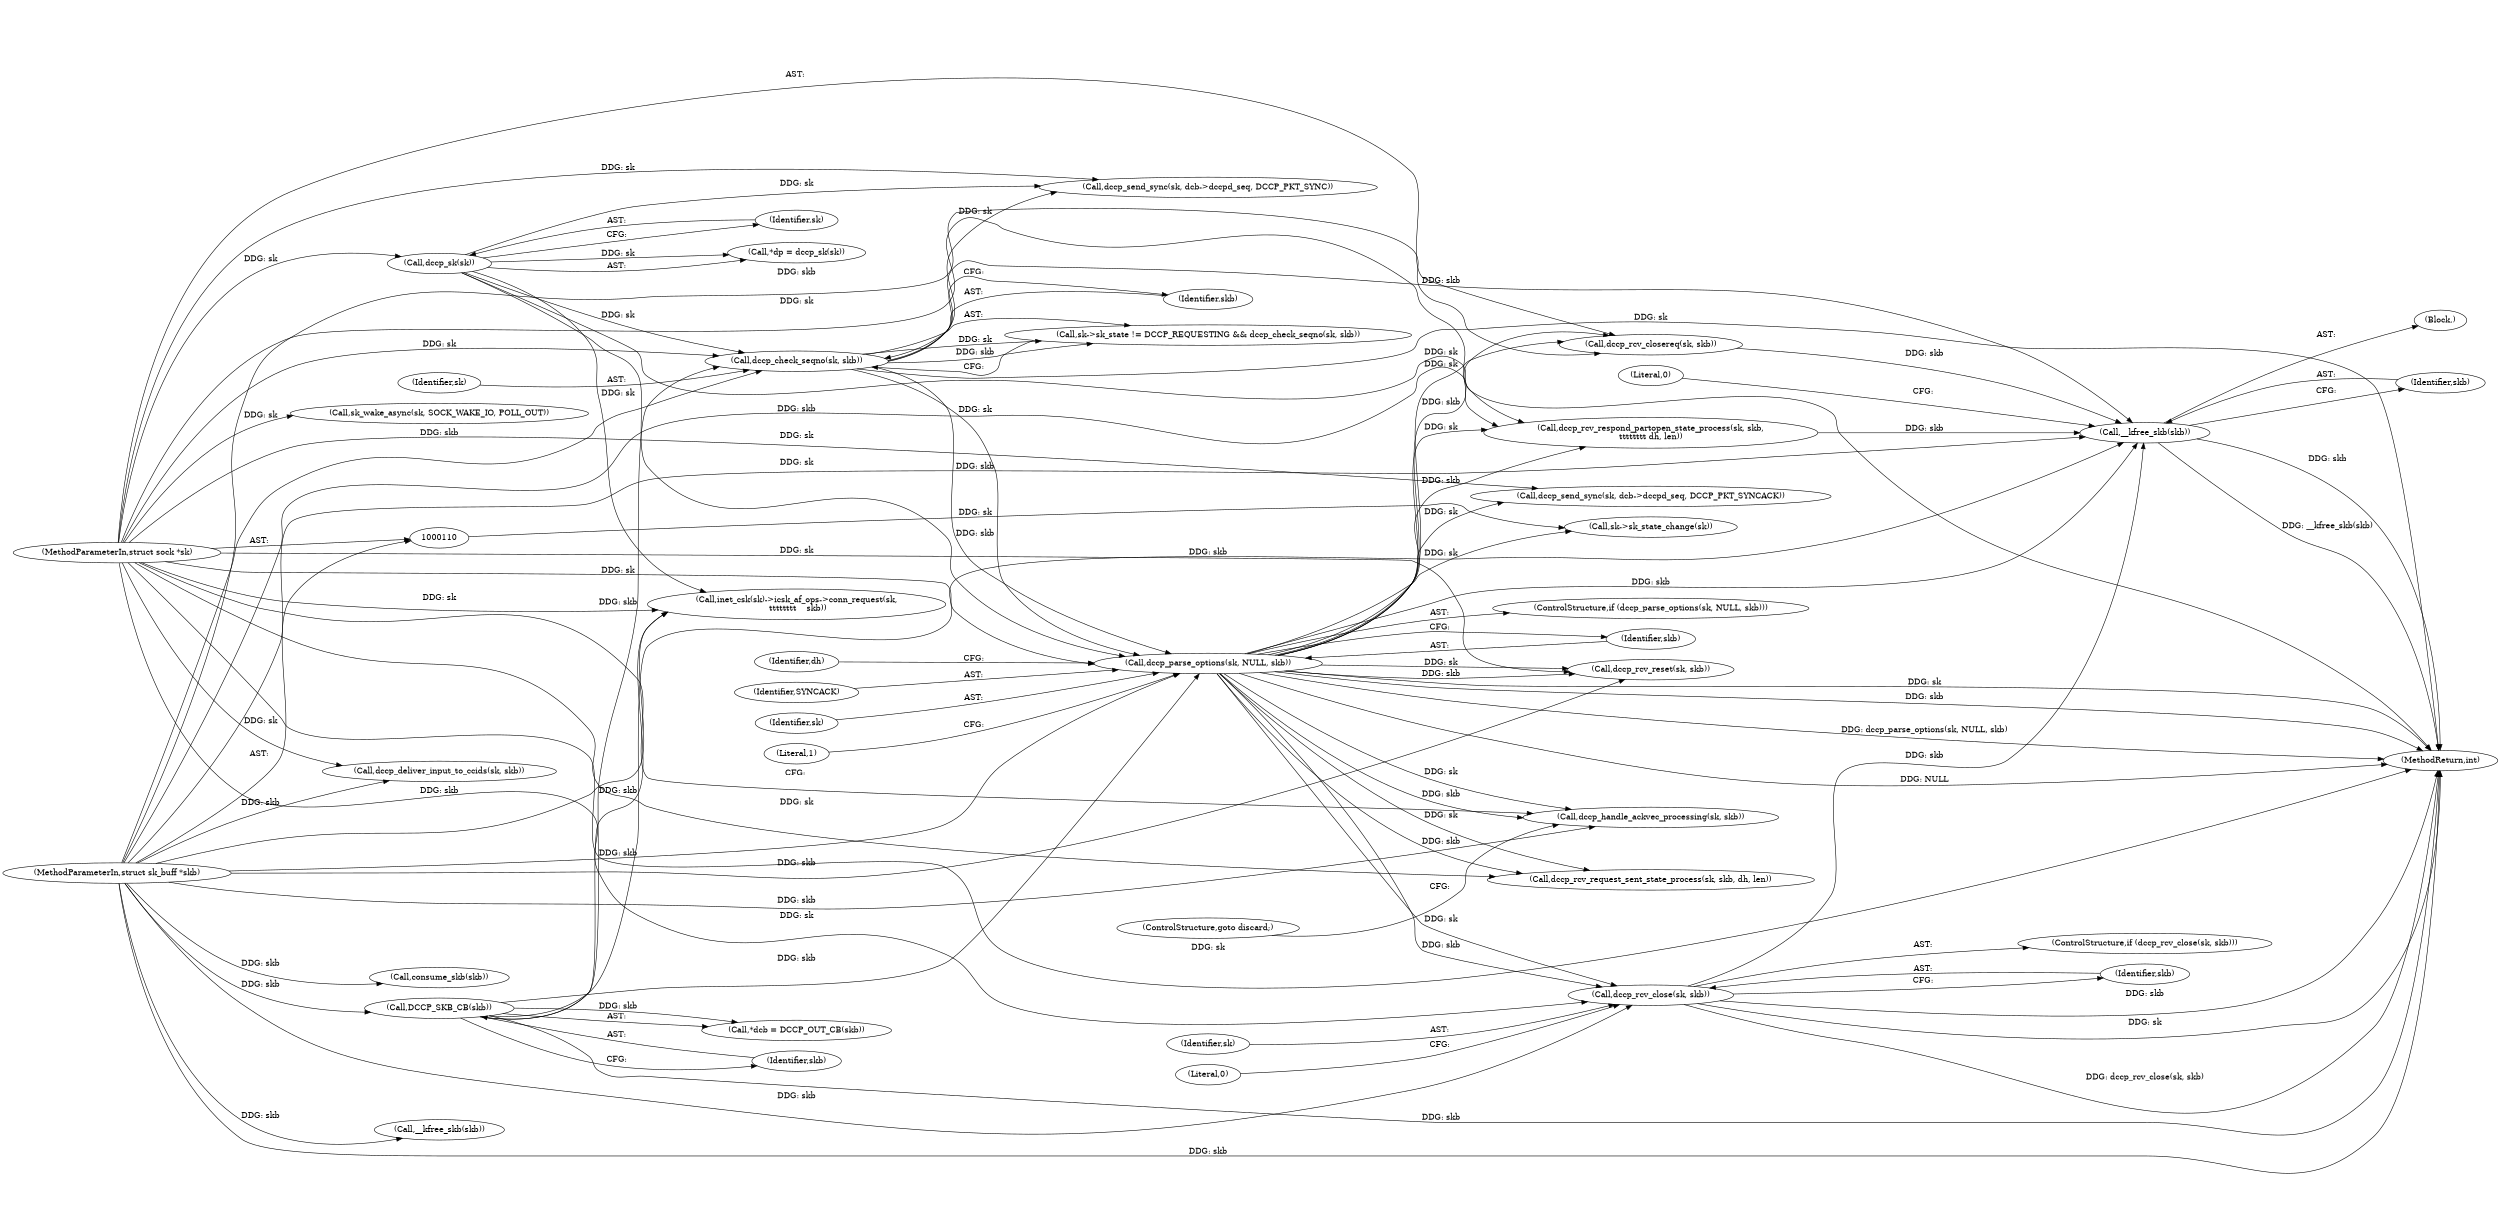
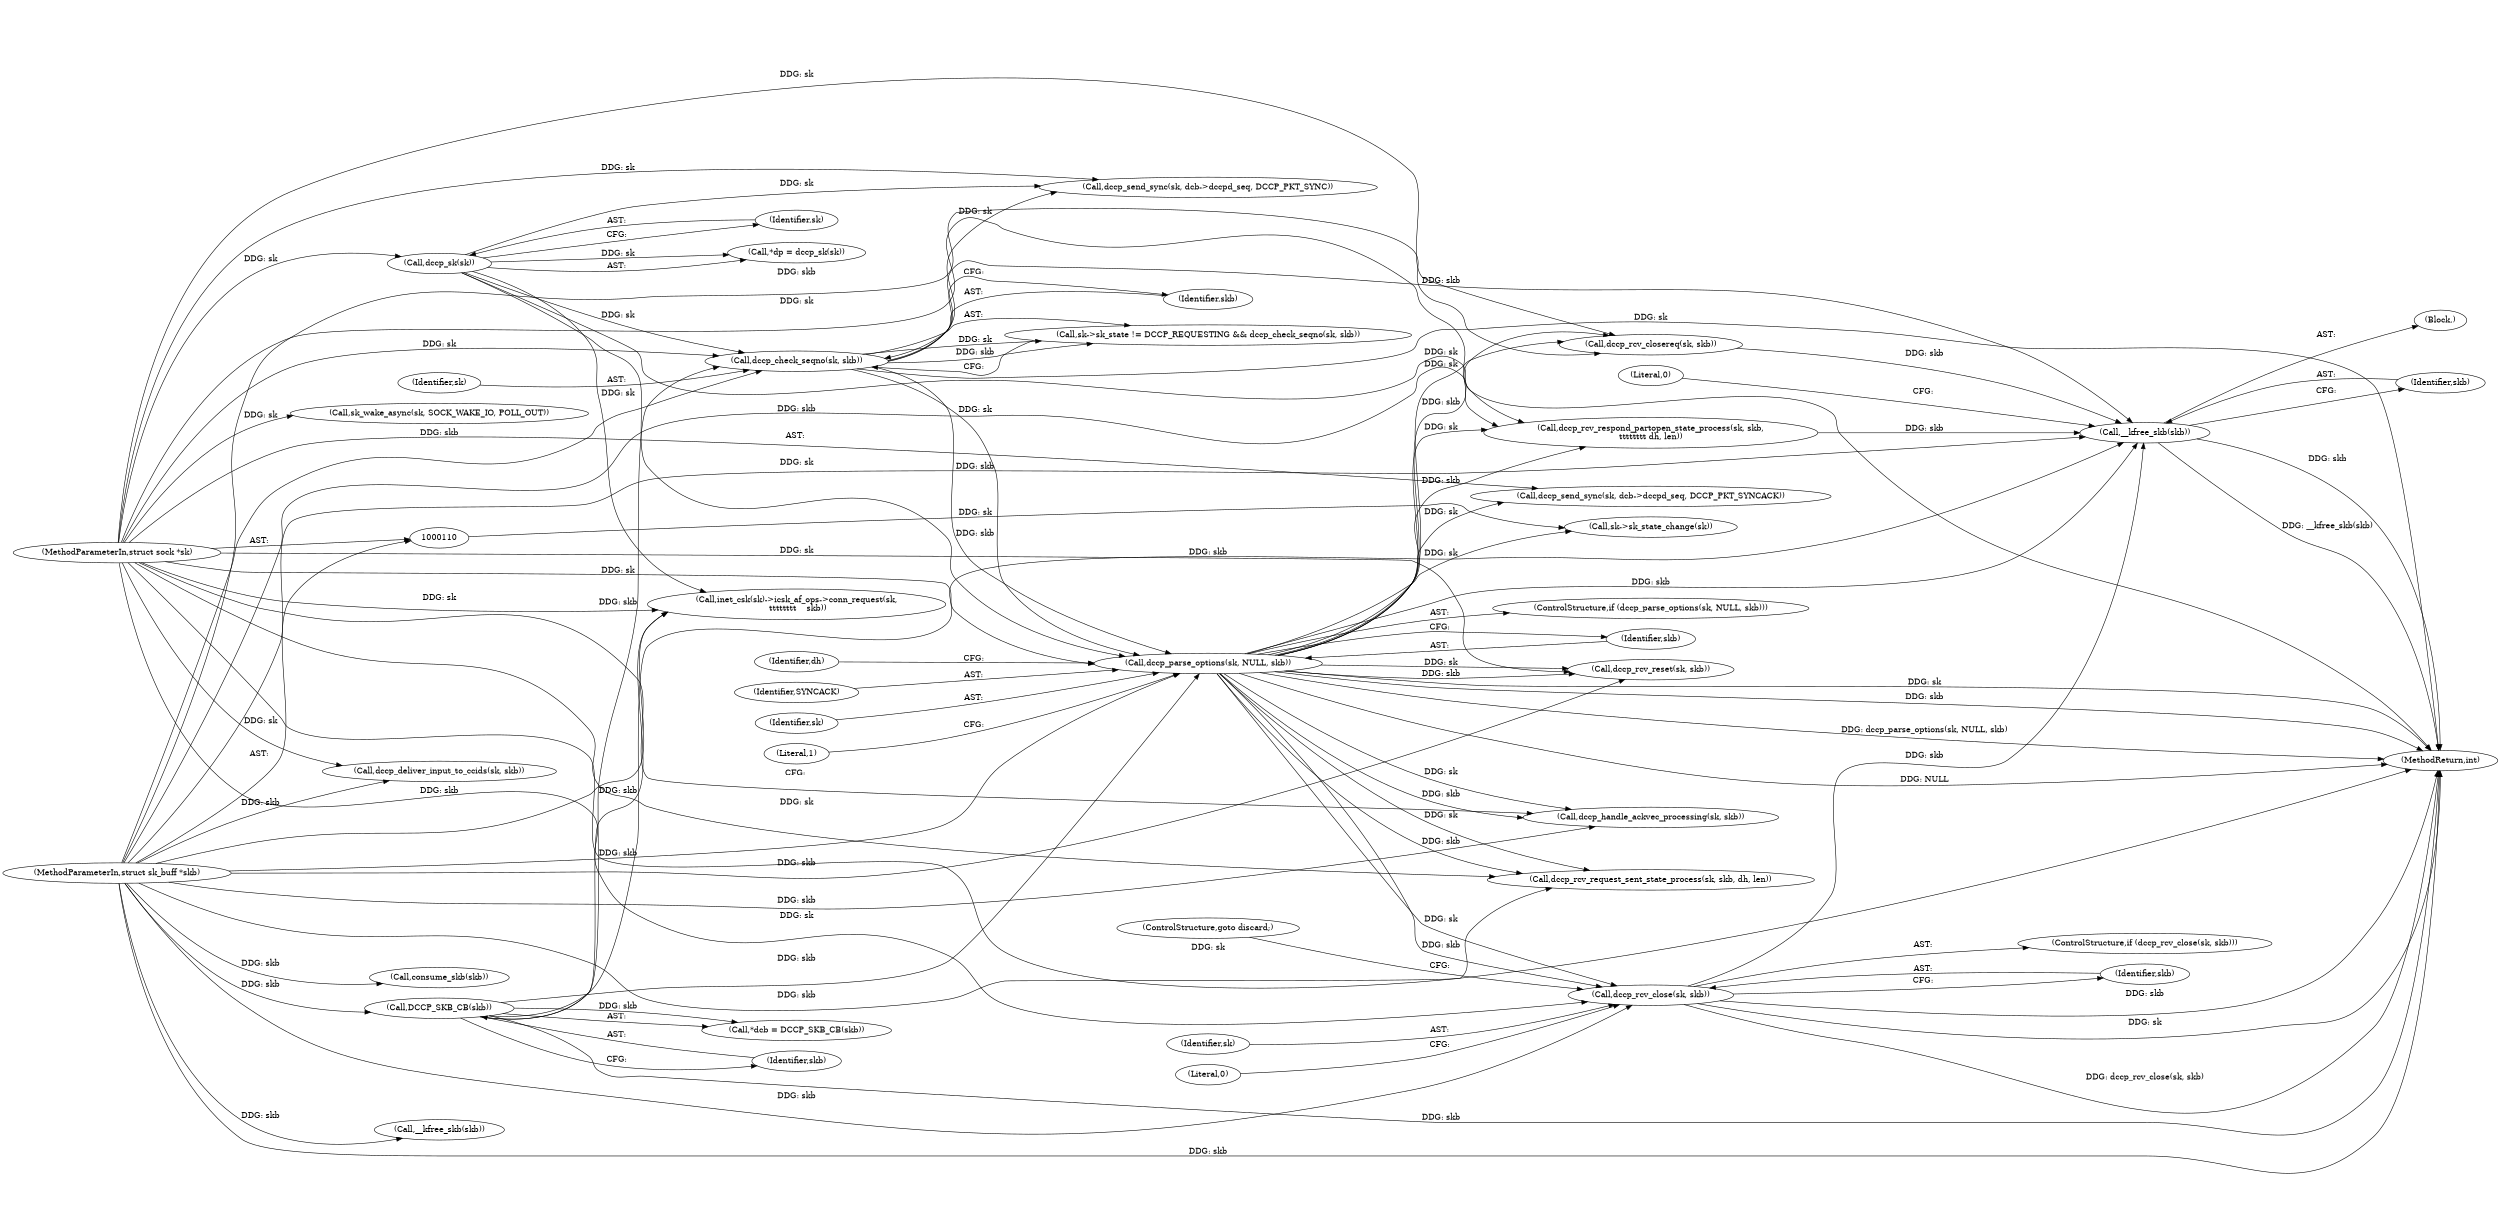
edge "(MethodParameterIn,struct sock *sk)" -> "(Call,dccp_rcv_closereq(sk, skb))": label "AST: " -> "DDG: sk"
edge "(MethodParameterIn,struct sock *sk)" -> "(Call,dccp_send_sync(sk, dcb->dccpd_seq, DCCP_PKT_SYNCACK))": label "DDG: sk" -> "AST: "
edge "(ControlStructure,goto discard;)" -> "(Call,dccp_handle_ackvec_processing(sk, skb))": now "(ControlStructure,goto discard;)" -> "(Call,dccp_rcv_close(sk, skb))"
edge "(MethodParameterIn,struct sk_buff *skb)" -> "(Call,dccp_rcv_request_sent_state_process(sk, skb, dh, len))": added, label "DDG: skb"
node "(Call,*dcb = DCCP_OUT_CB(skb))": label "(Call,*dcb = DCCP_OUT_CB(skb))" -> "(Call,*dcb = DCCP_SKB_CB(skb))"
